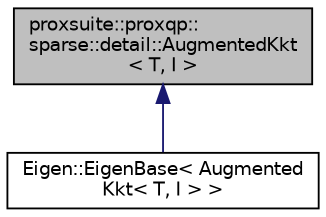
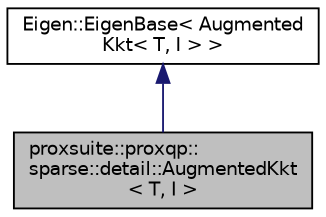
edge "Eigen::EigenBase< Augmented Kkt< T, I > >" -> "proxsuite::proxqp:: sparse::detail::AugmentedKkt < T, I >": reversed
